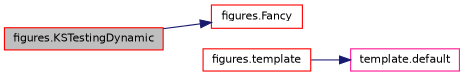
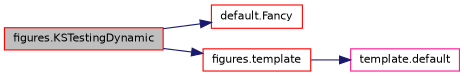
node "figures.Fancy": label "figures.Fancy" -> "default.Fancy"
edge "figures.KSTestingDynamic" -> "figures.template": added
